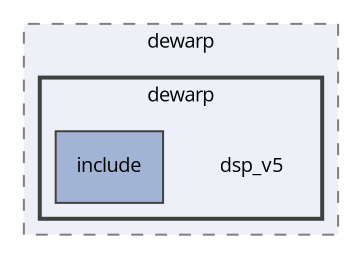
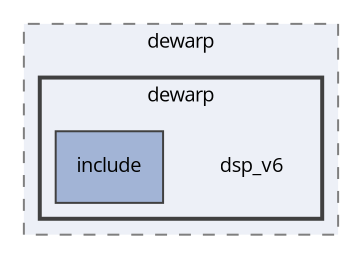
node "dsp_v5": label "dsp_v5" -> "dsp_v6"
